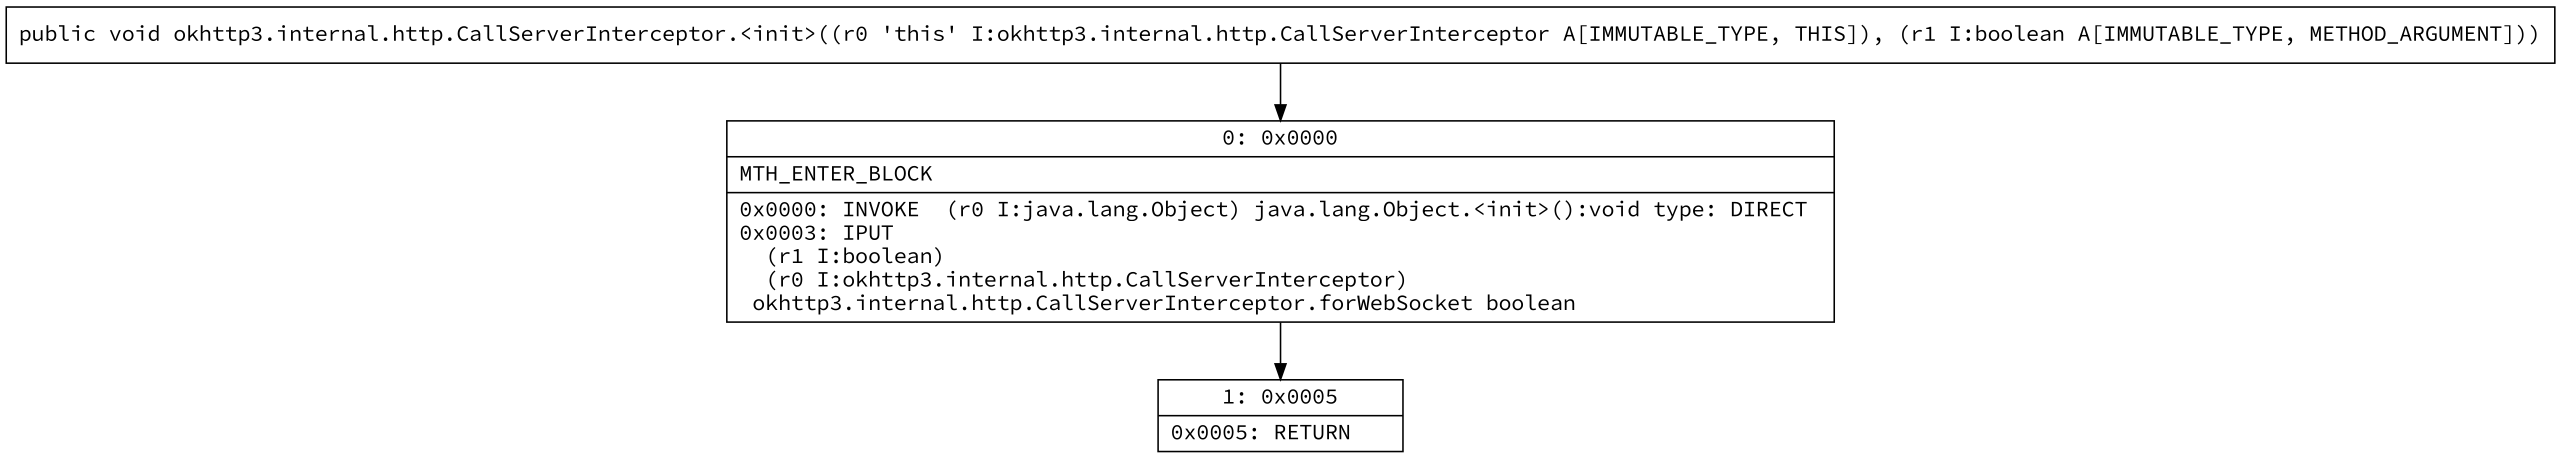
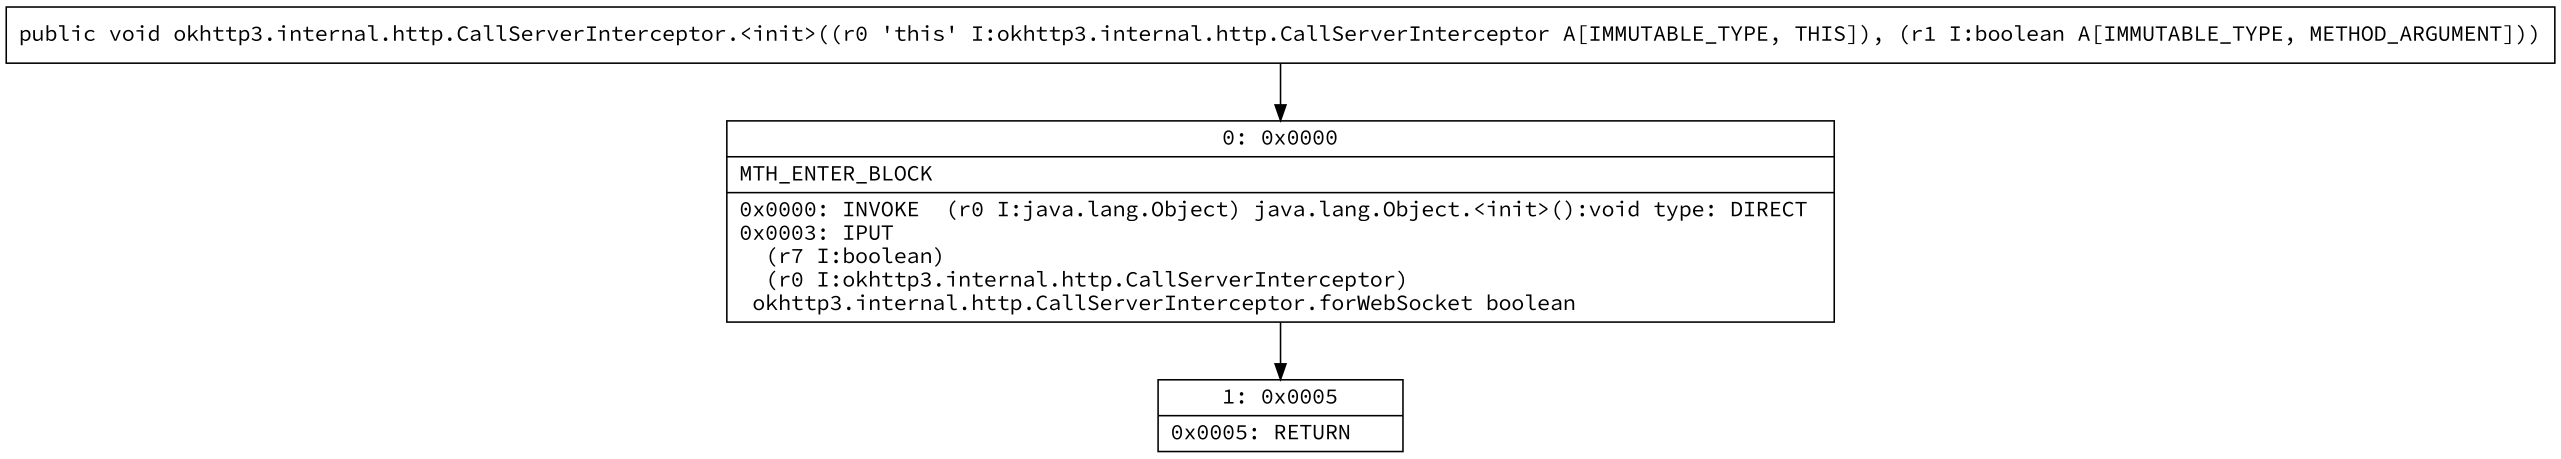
node "0: 0x0000": text "(r1 I:boolean)" -> "(r7 I:boolean)"
